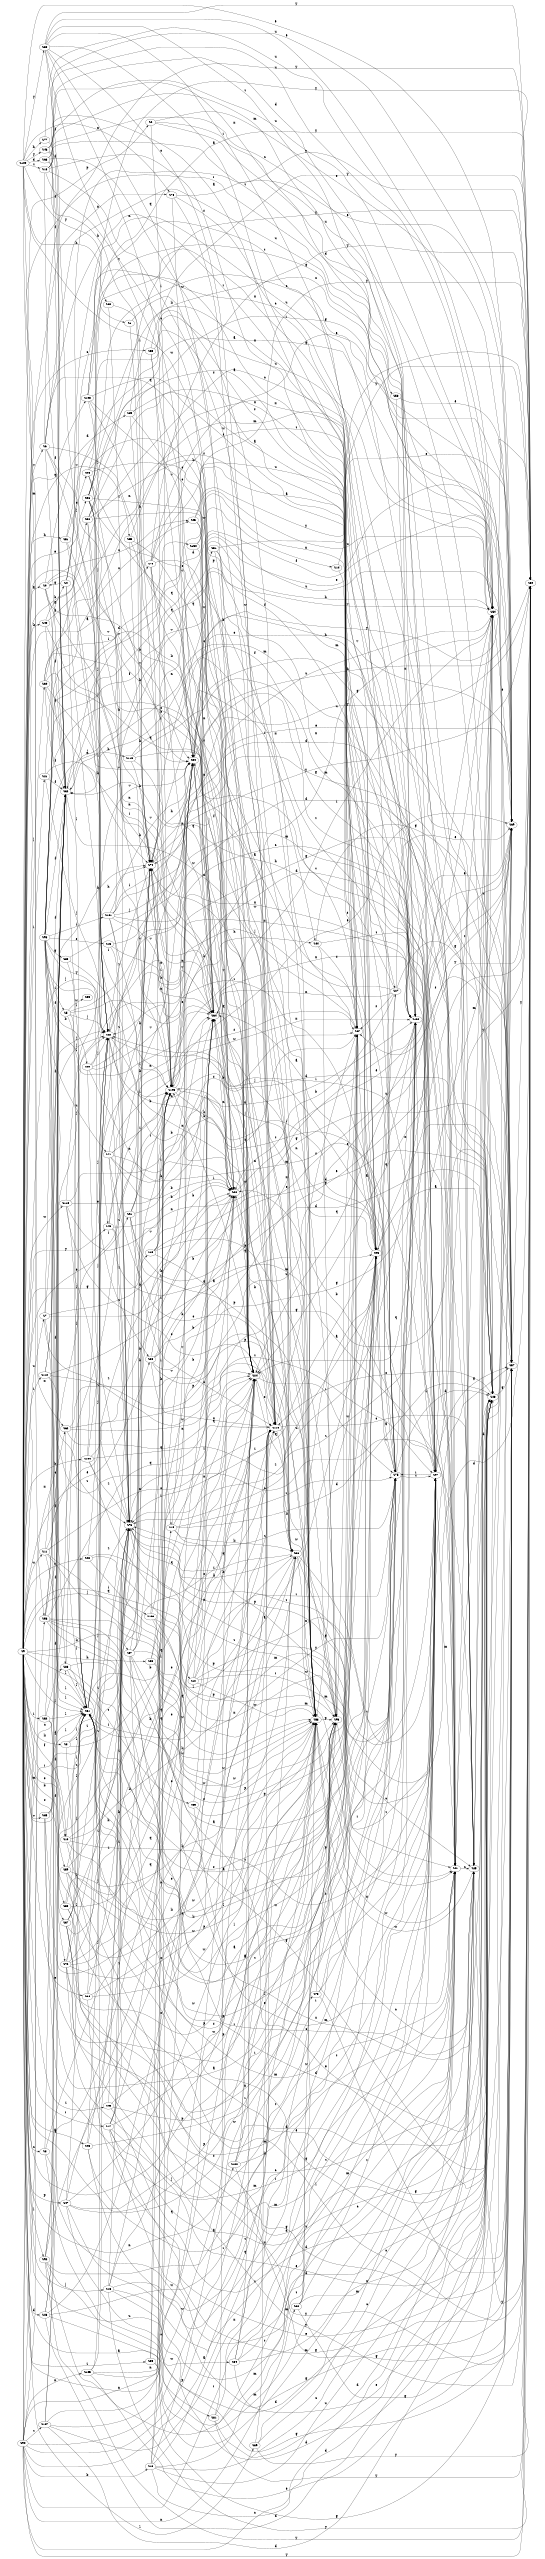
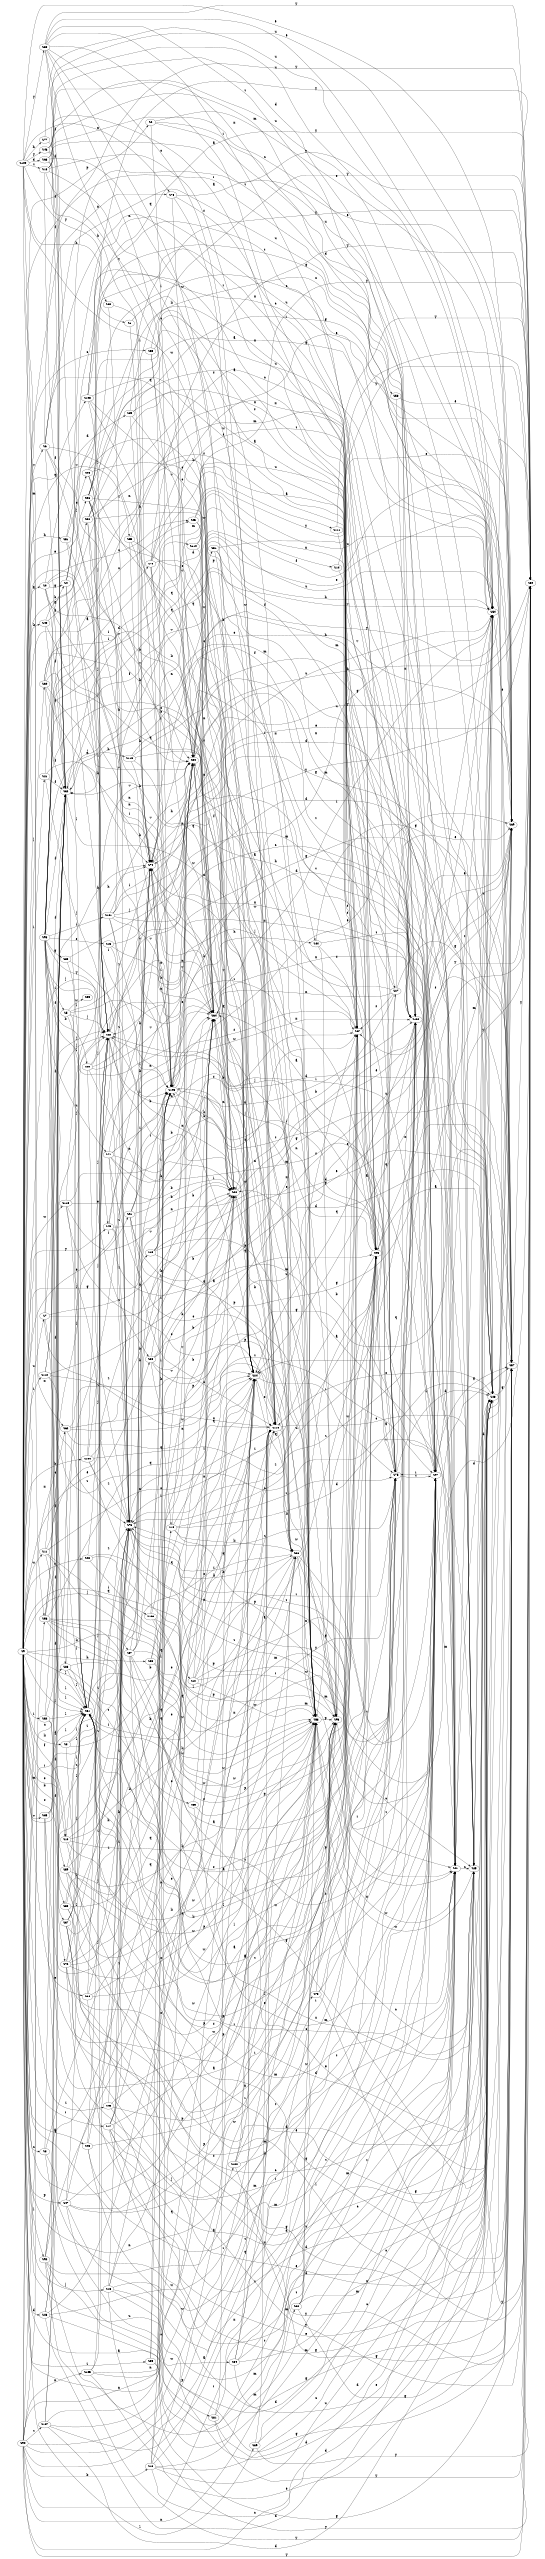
node "S111": added
node "S150": label "S150" -> "S110"
edge "S4" -> "S0": reversed
edge "S9" -> "S94": label "v" -> "i"
